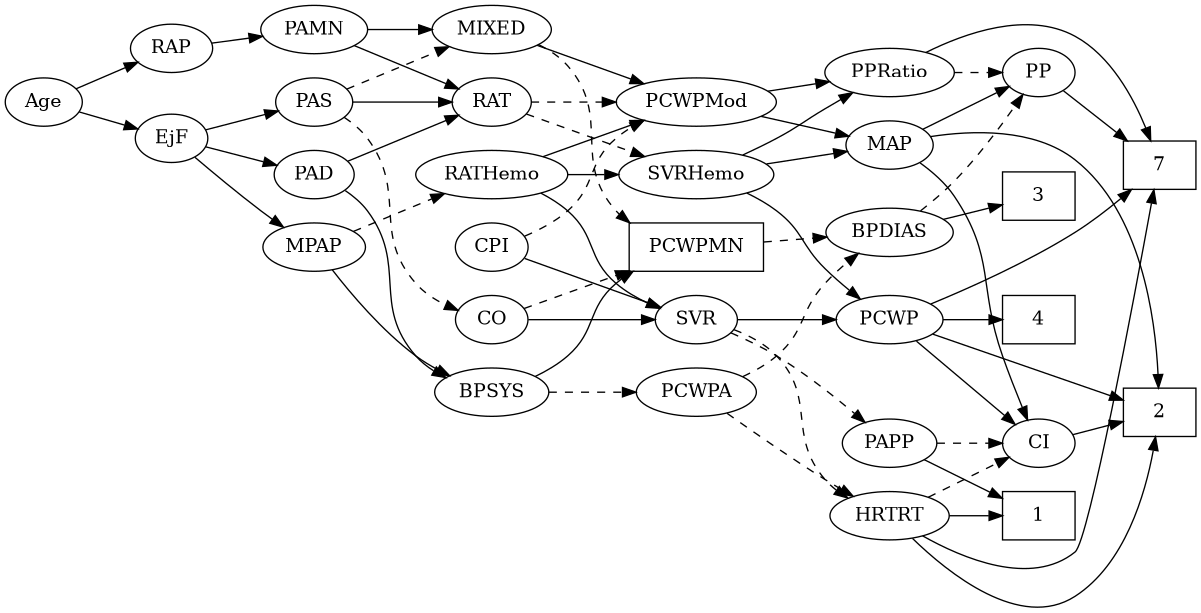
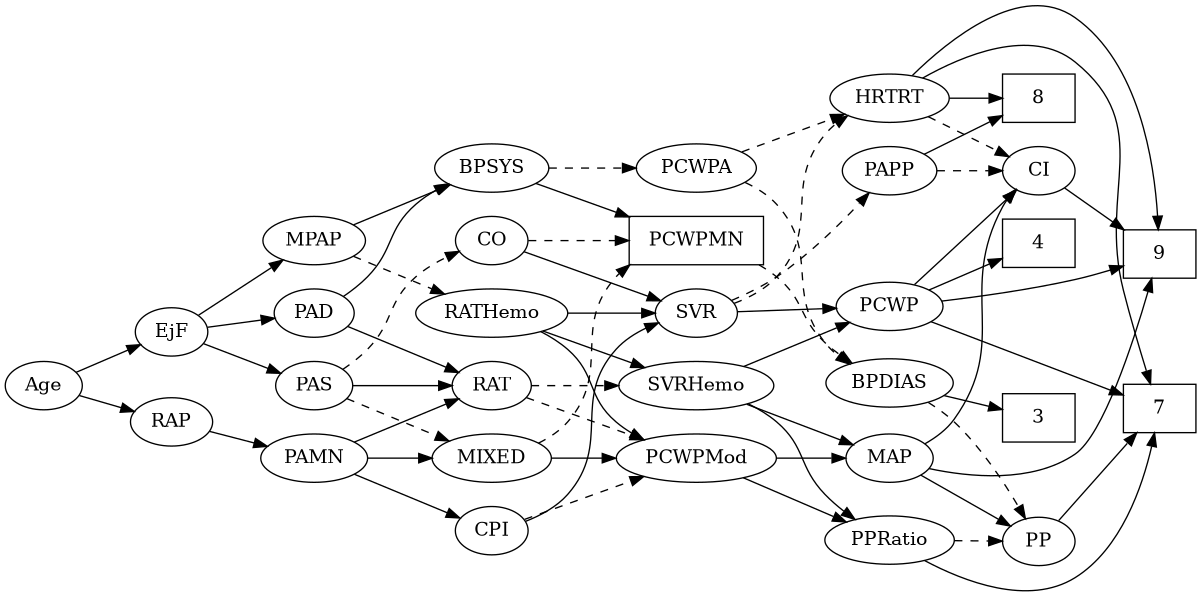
node "2": label "2" -> "9"
edge "PAMN" -> "CPI": added
node "1": label "1" -> "8"
